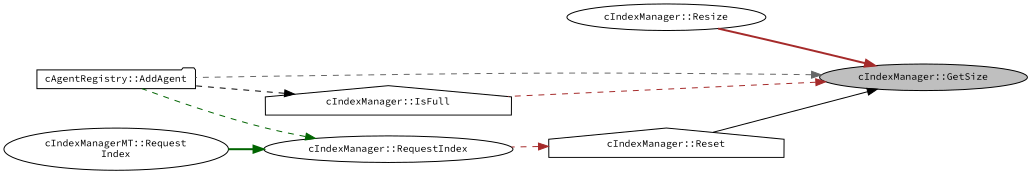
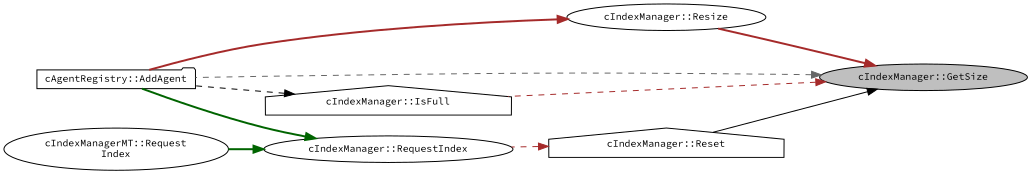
edge "cAgentRegistry::AddAgent" -> "cIndexManager::Resize": added
edge "cAgentRegistry::AddAgent" -> "cIndexManager::RequestIndex": style dashed -> bold
